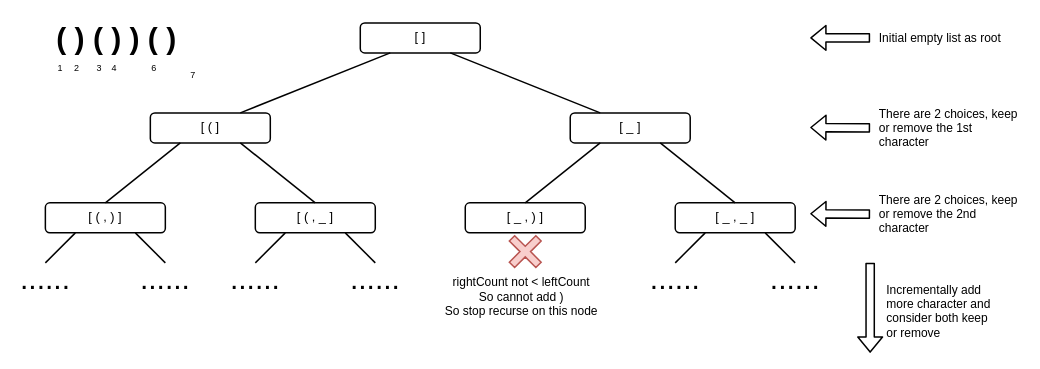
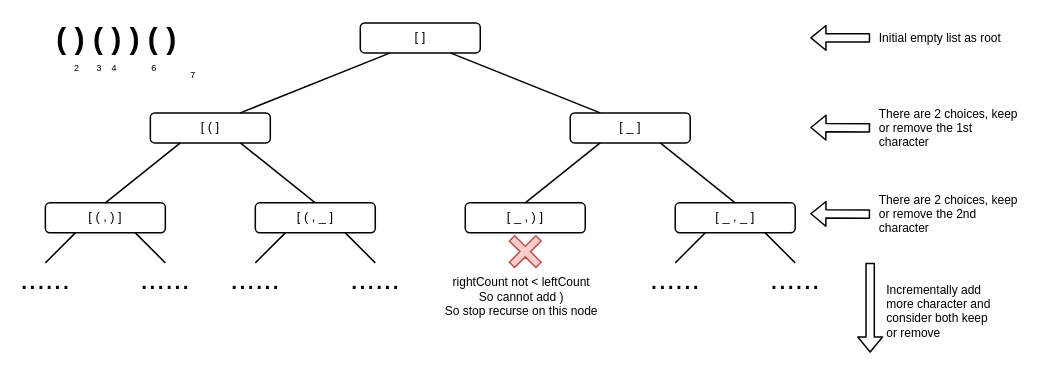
node "1": removed
